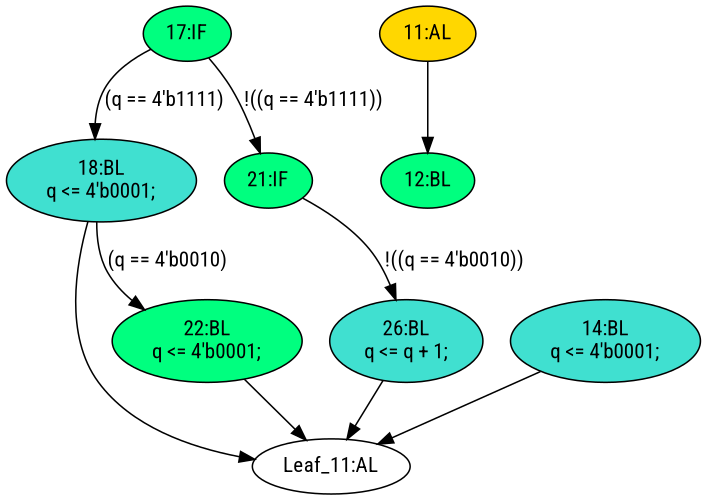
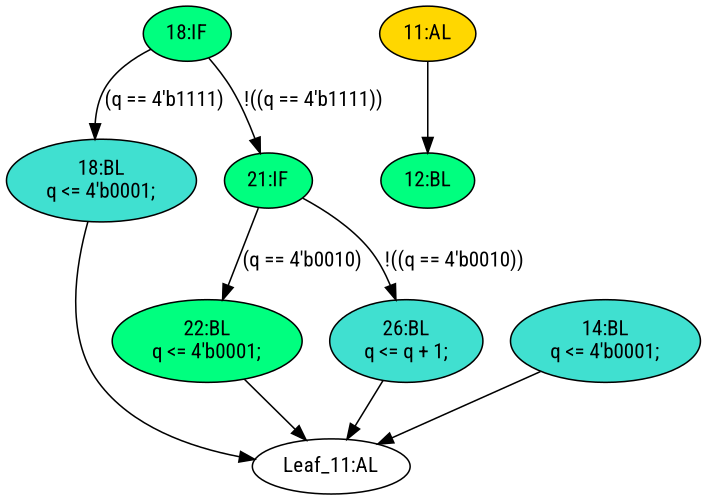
node "17:IF": label "17:IF" -> "18:IF"
edge "18:BL q <= 4'b0001;" -> "22:BL q <= 4'b0001;": now "21:IF" -> "22:BL q <= 4'b0001;"
